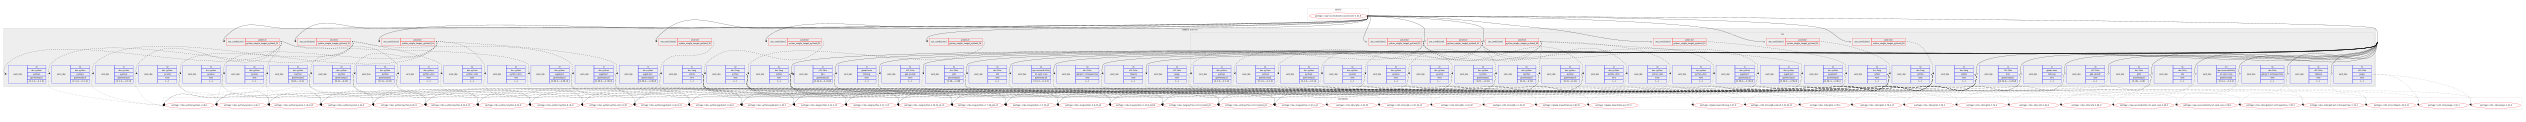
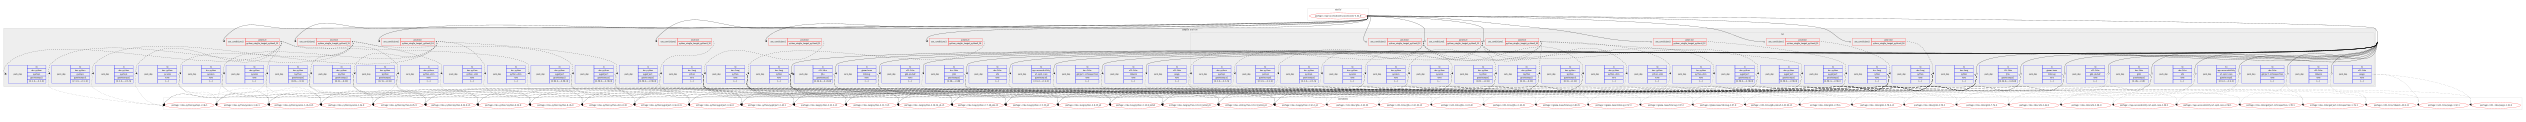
node "portage://gnome-base/librsvg-2.57.2": added
